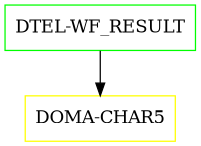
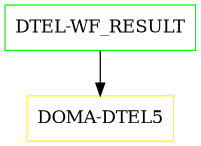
node "DOMA-CHAR5": label "DOMA-CHAR5" -> "DOMA-DTEL5"
